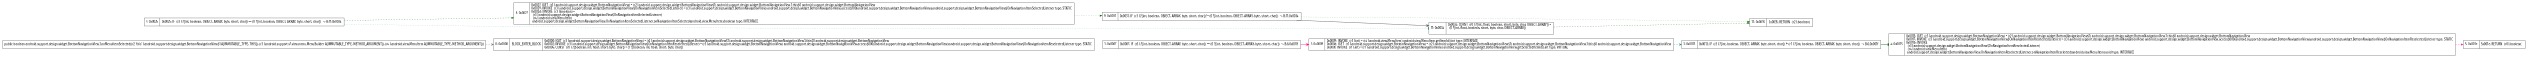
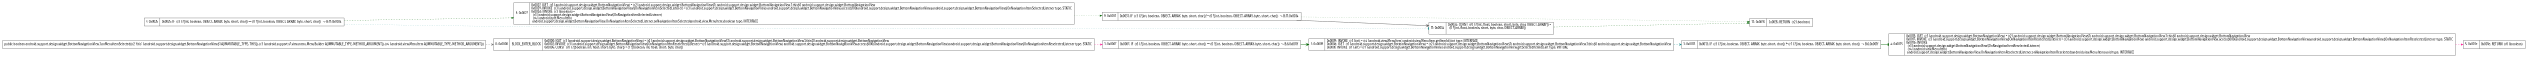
node "8: 0x0027": text "(r4 I:android.view.MenuItem)" -> "(r4 I:android.byte.MenuItem)"
node "5: 0x001e": text "5x001e: RETURN  (r0 I:boolean)" -> "0x001e: RETURN  (r0 I:boolean)"
edge "0: 0x0000" -> "1: 0x0007": added
edge "1: 0x0007" -> "2: 0x0009": color deeppink -> darkgreen
